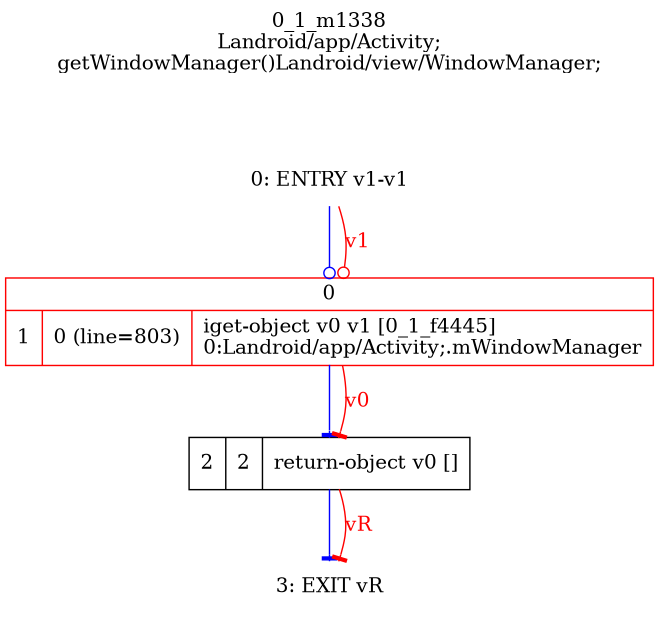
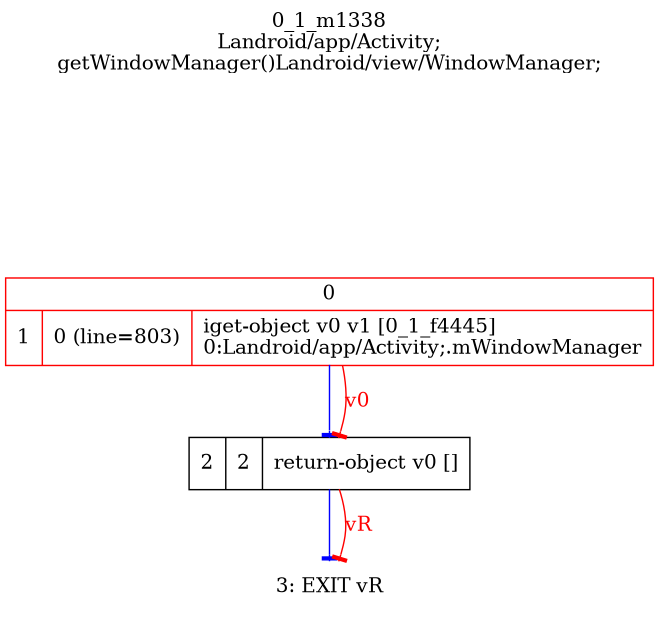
node "0: ENTRY v1-v1": removed
